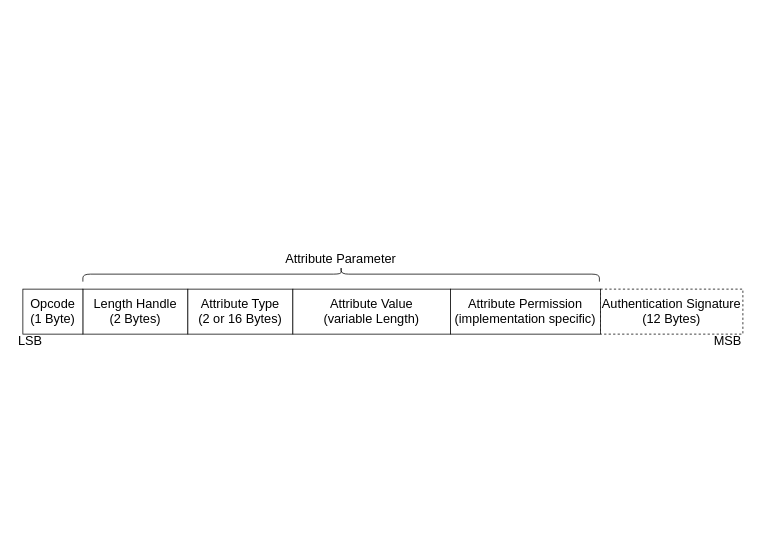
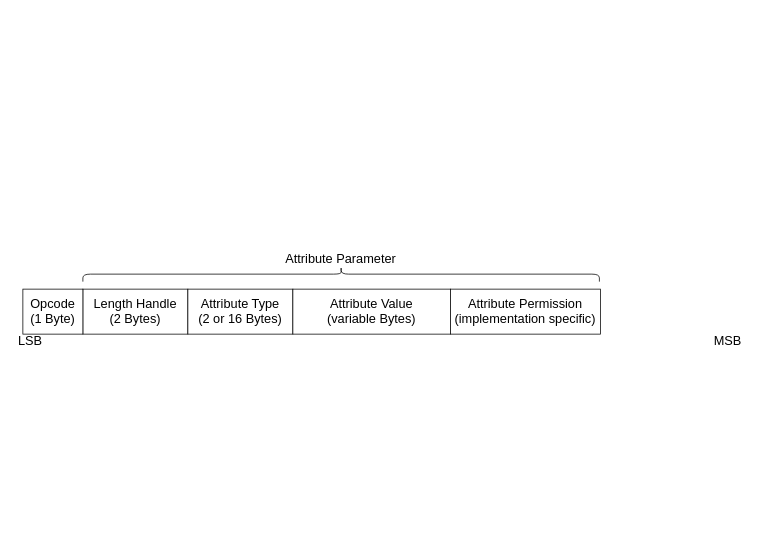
node "Attribute Value(variable Length)": label "Attribute Value(variable Length)" -> "Attribute Value(variable Bytes)"
node "Authentication Signature(12 Bytes)": removed
